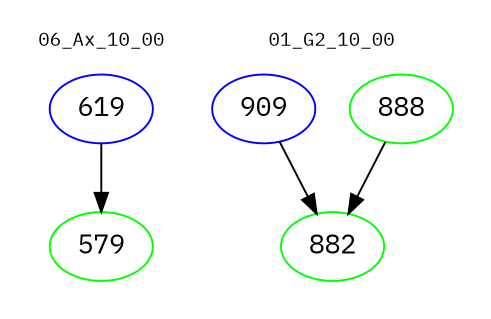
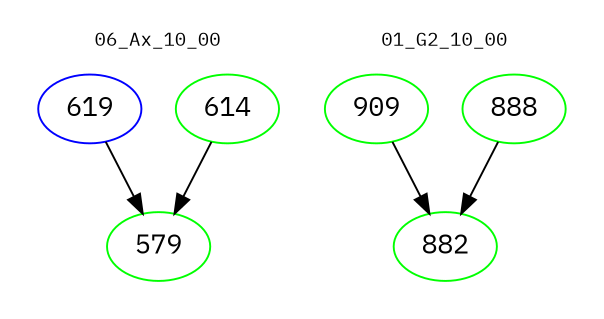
node "614": added
node "909": color blue -> green
